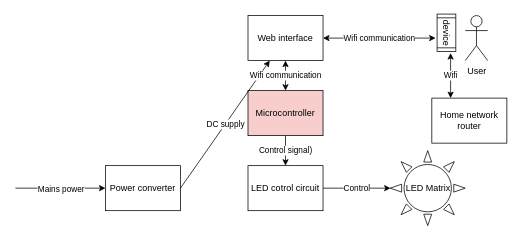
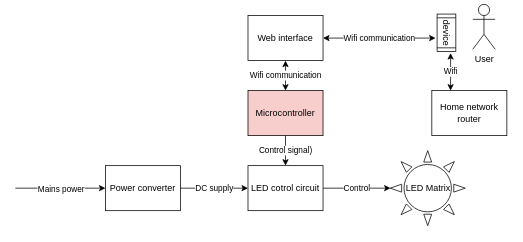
node "User": moved (476, 38) -> (484, 27)
node "Home network router": moved (469, 120) -> (469, 113)
edge "Power converter" -> "Web interface": now "Power converter" -> "LED cotrol circuit"
